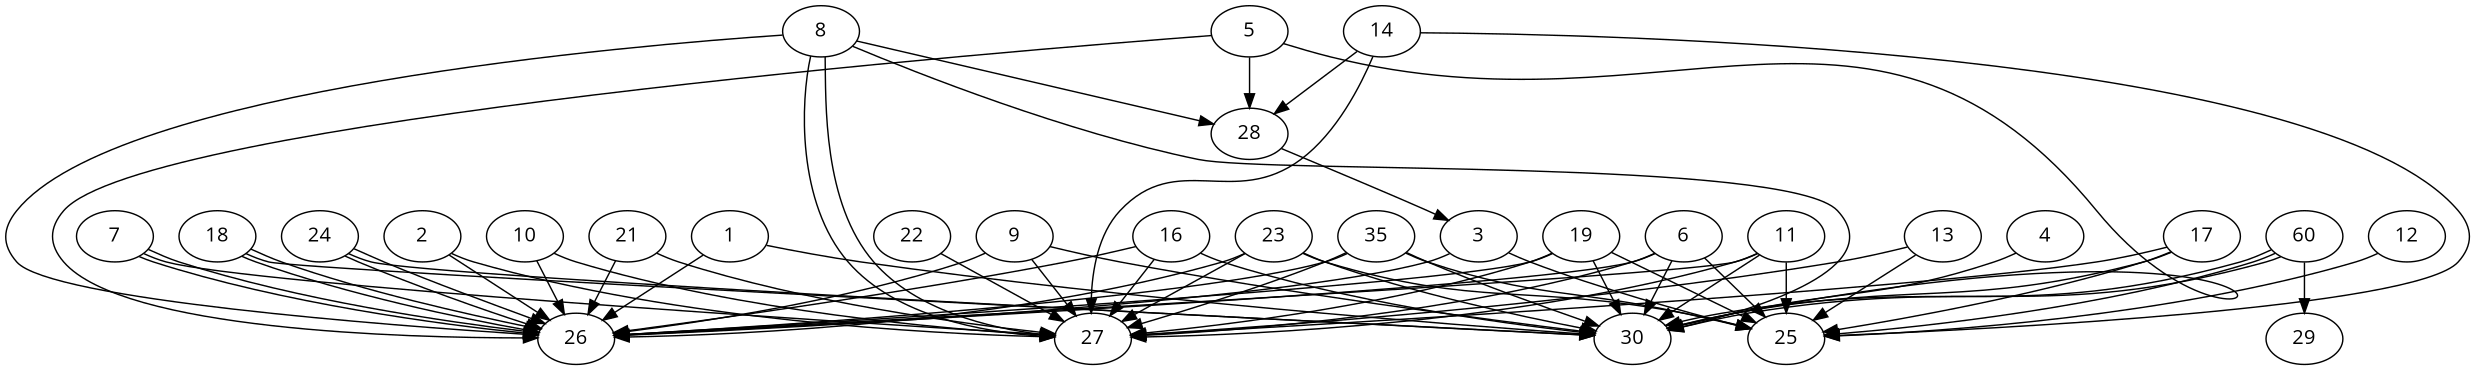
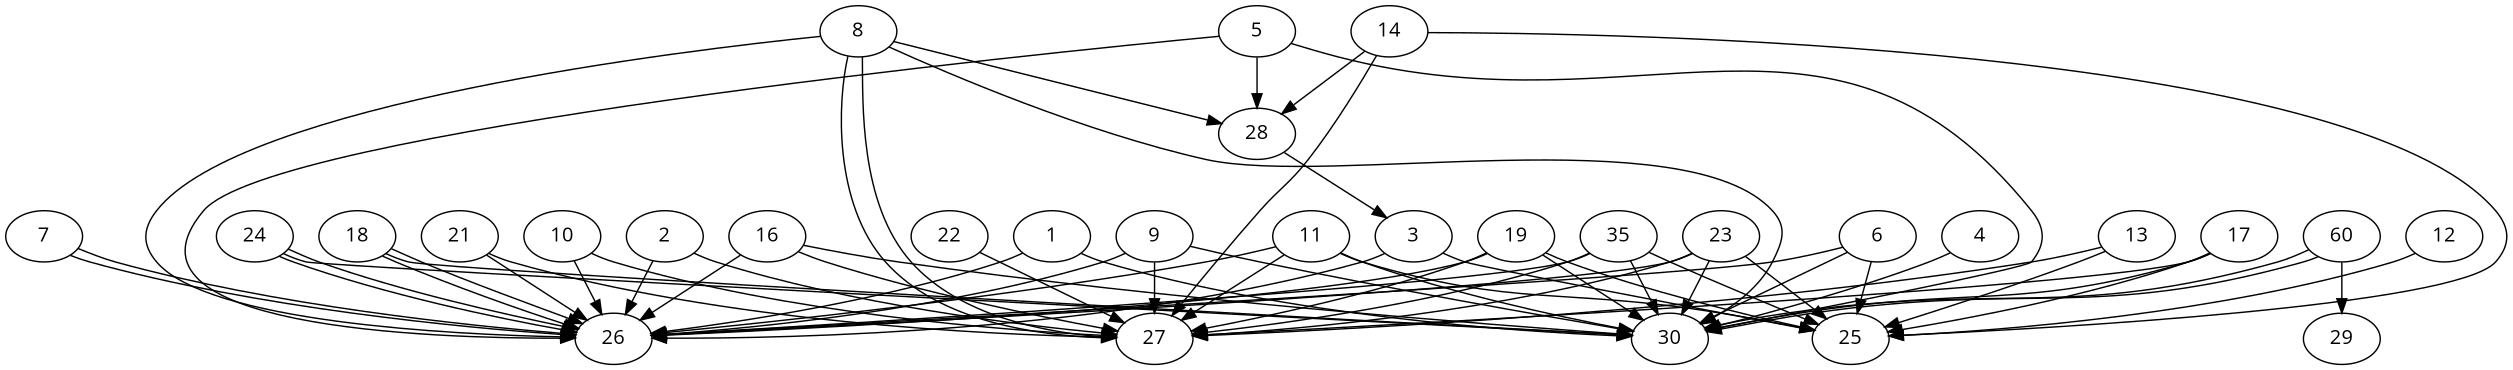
edge "7" -> "27": removed
edge "60" -> "25": removed
edge "6" -> "27": removed
